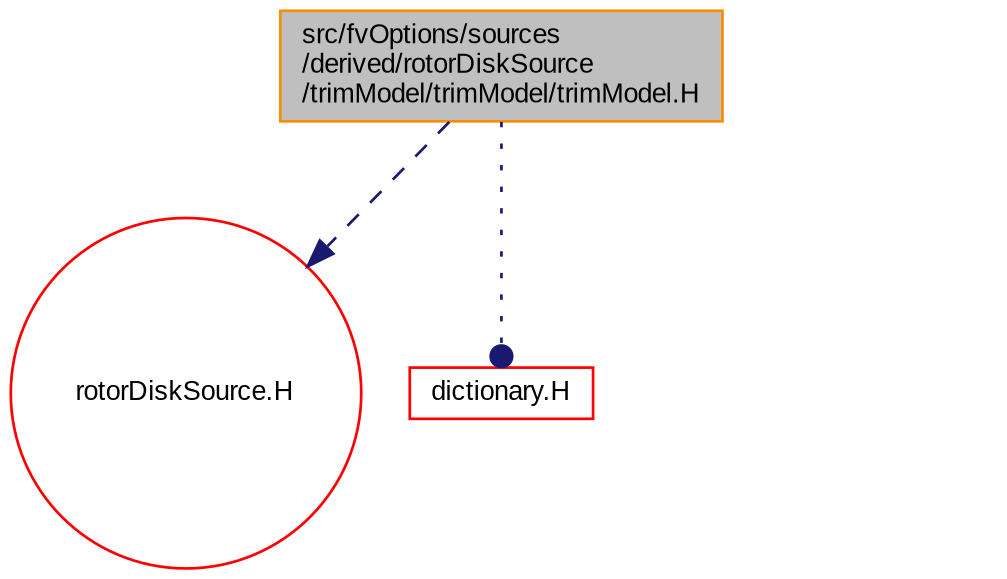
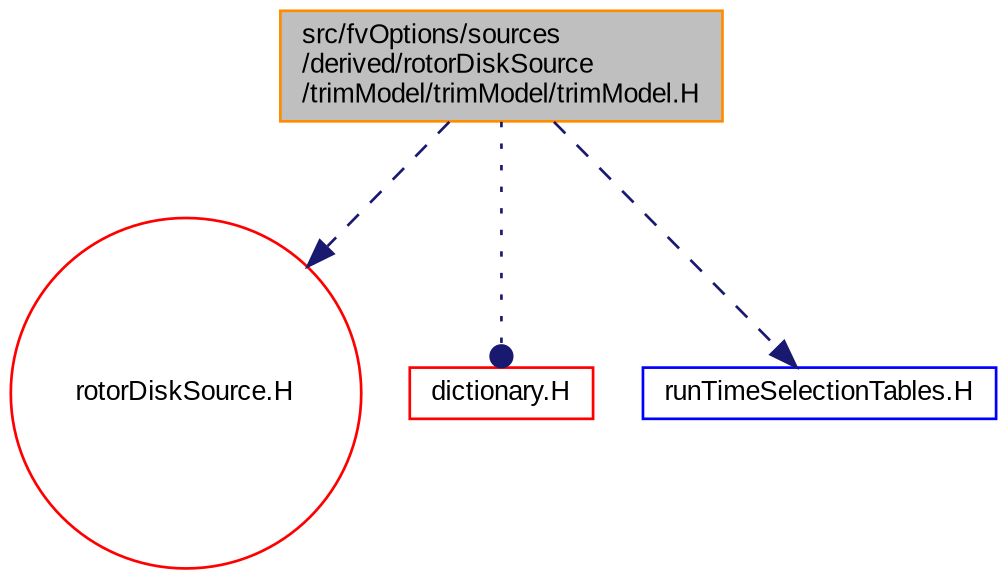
node "runTimeSelectionTables.H": added
